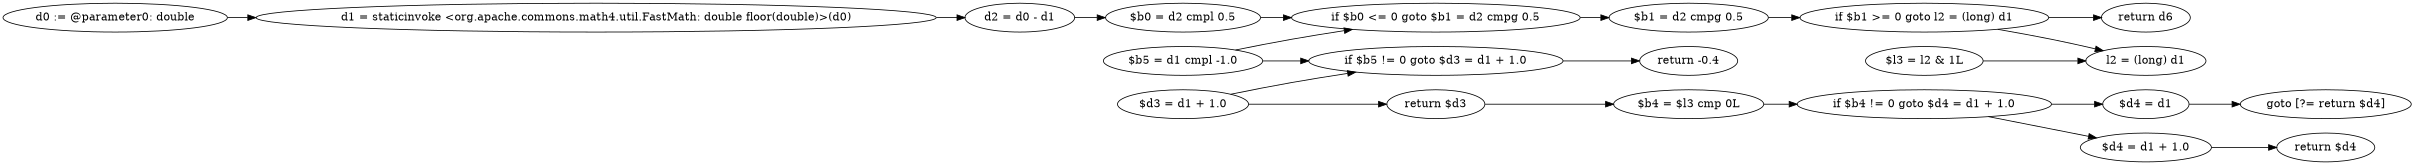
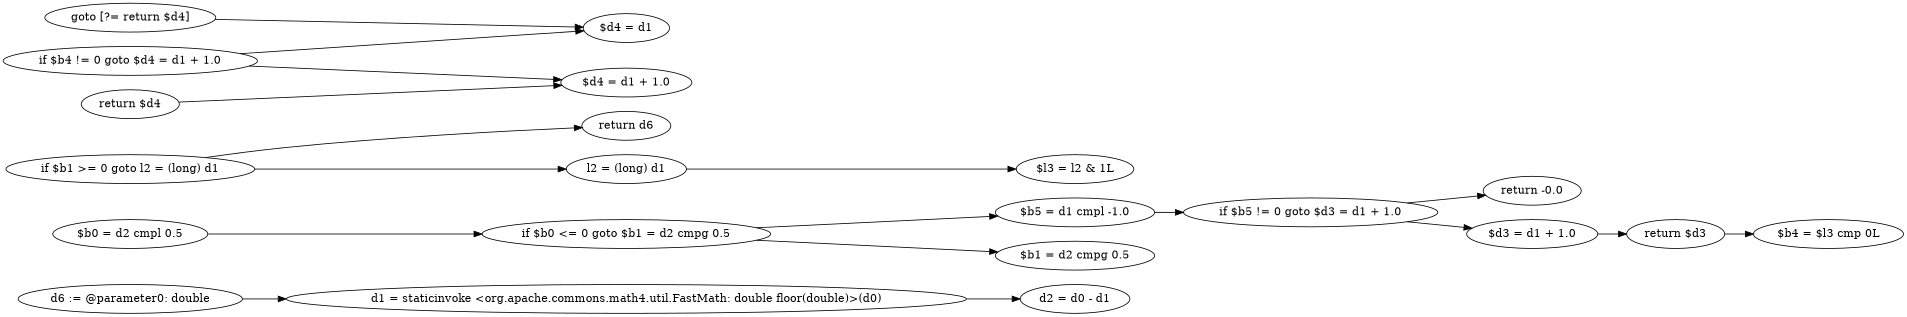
node "d0 := @parameter0: double": label "d0 := @parameter0: double" -> "d6 := @parameter0: double"
edge "d2 = d0 - d1" -> "$b0 = d2 cmpl 0.5": removed
edge "$b1 = d2 cmpg 0.5" -> "if $b1 >= 0 goto l2 = (long) d1": removed
edge "$b5 = d1 cmpl -1.0" -> "if $b0 <= 0 goto $b1 = d2 cmpg 0.5": reversed
node "return -0.4": label "return -0.4" -> "return -0.0"
edge "$l3 = l2 & 1L" -> "l2 = (long) d1": reversed
edge "$d3 = d1 + 1.0" -> "if $b5 != 0 goto $d3 = d1 + 1.0": reversed
edge "$b4 = $l3 cmp 0L" -> "if $b4 != 0 goto $d4 = d1 + 1.0": removed
edge "$d4 = d1" -> "goto [?= return $d4]": reversed
edge "$d4 = d1 + 1.0" -> "return $d4": reversed
